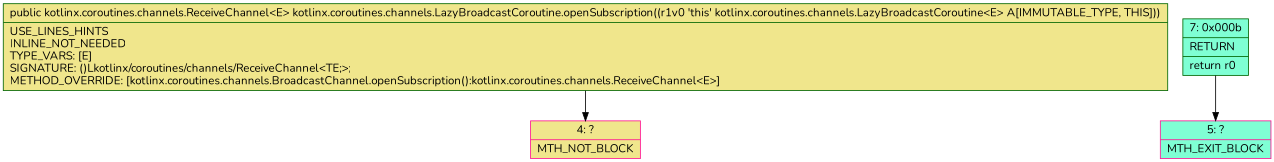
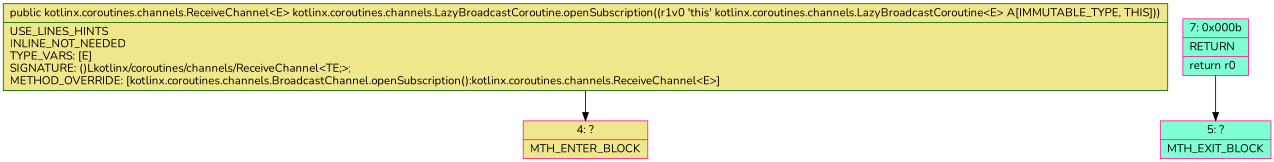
node "7: 0x000b": color darkgreen -> deeppink
node "4: ?": text "MTH_NOT_BLOCK" -> "MTH_ENTER_BLOCK"
